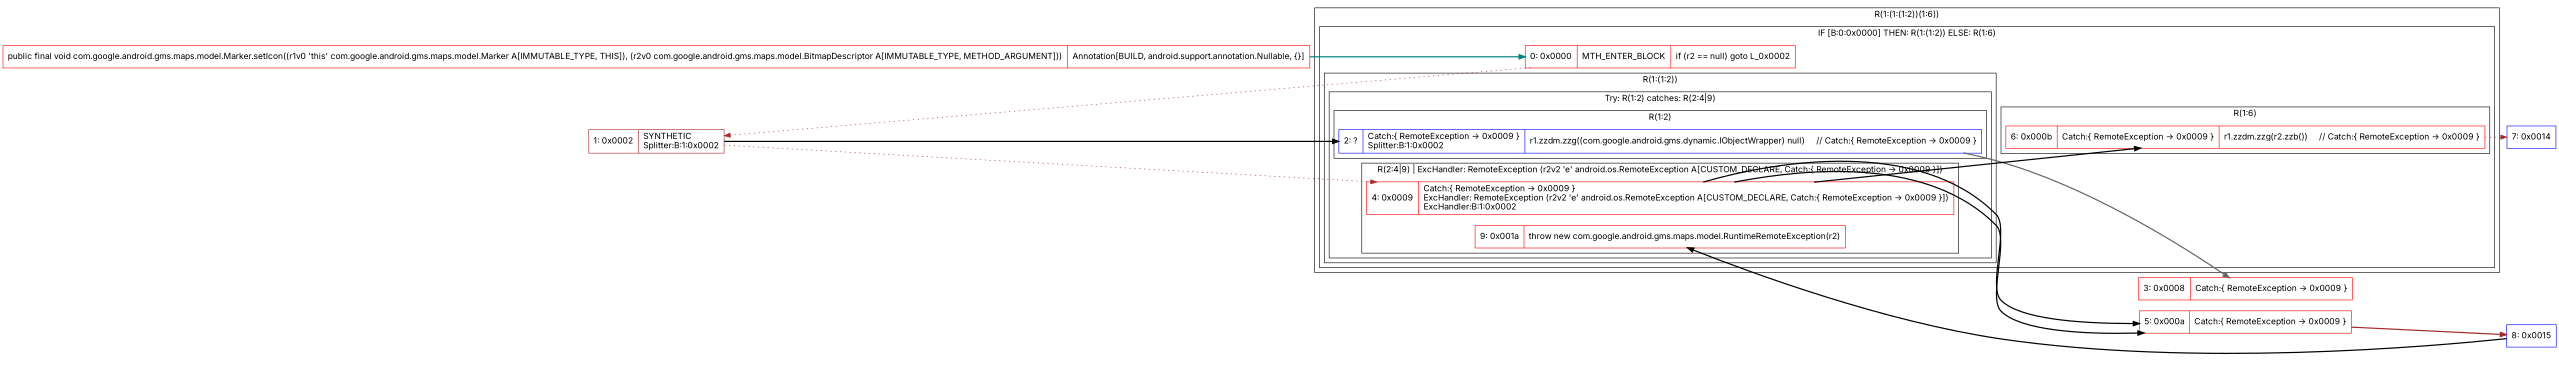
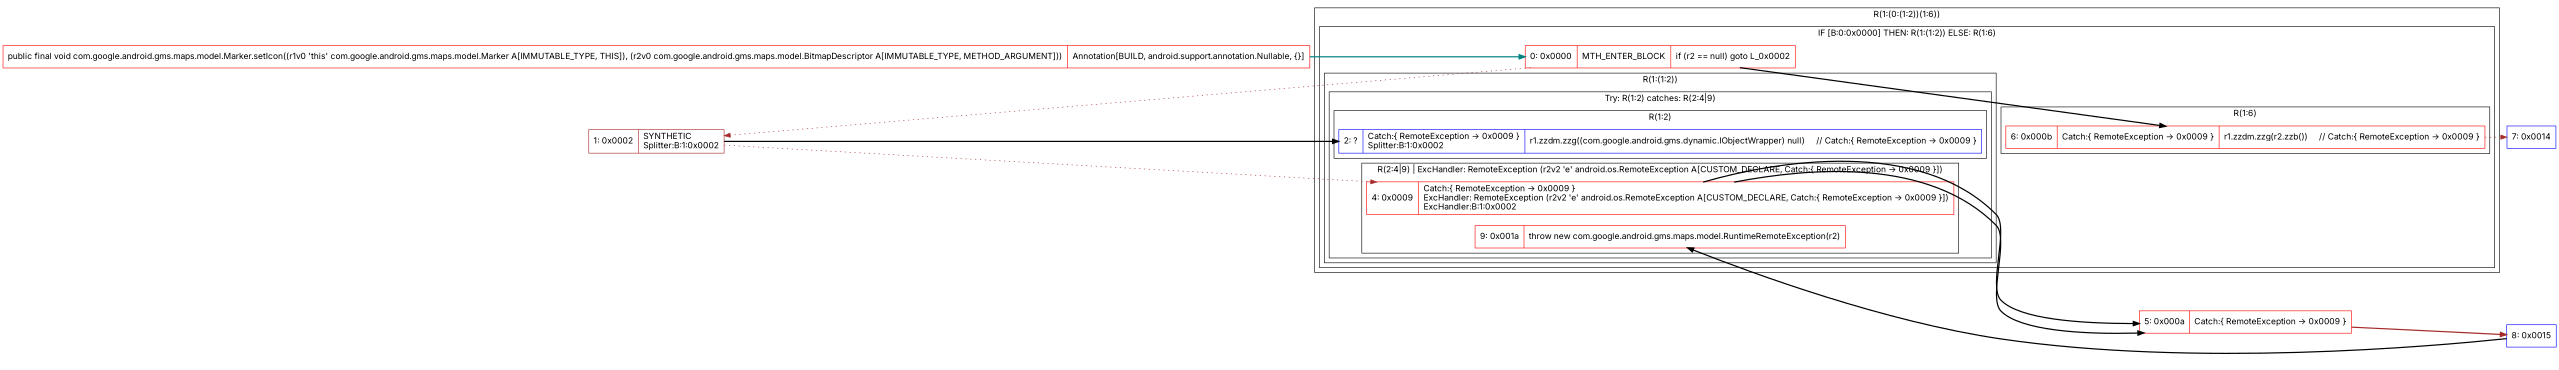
cluster "R(1:(1:(1:2))(1:6))": label "R(1:(1:(1:2))(1:6))" -> "R(1:(0:(1:2))(1:6))"
edge "4: 0x0009" -> "6: 0x000b": now "0: 0x0000" -> "6: 0x000b"
node "3: 0x0008": removed
